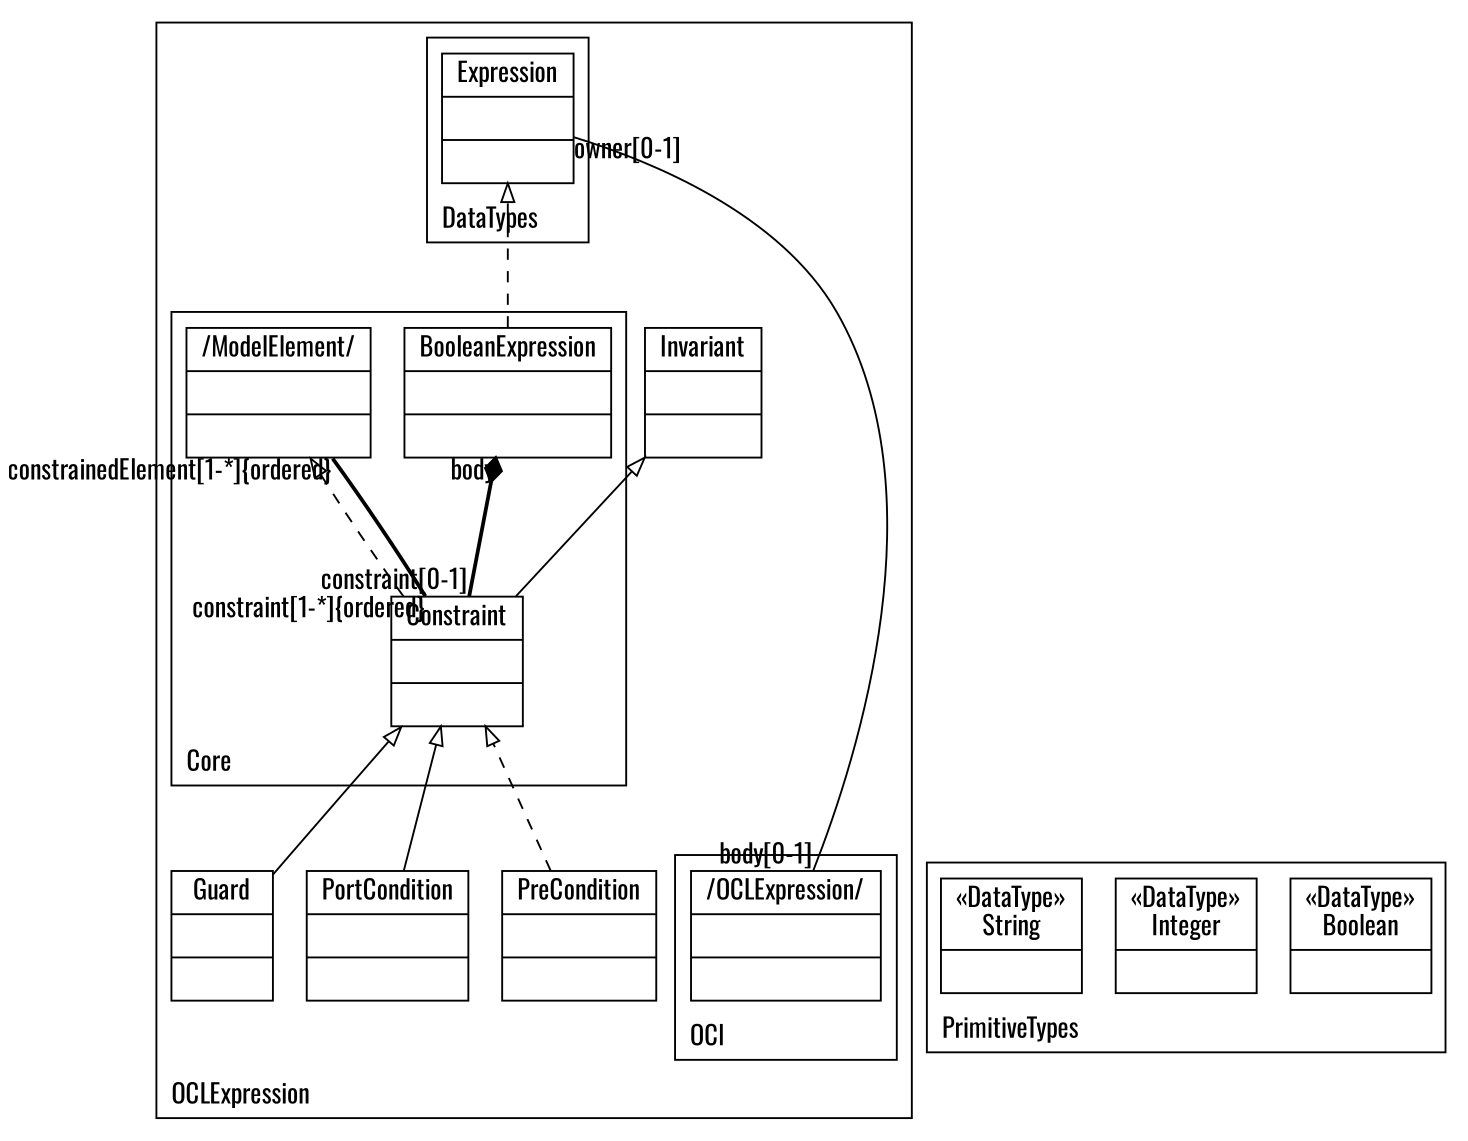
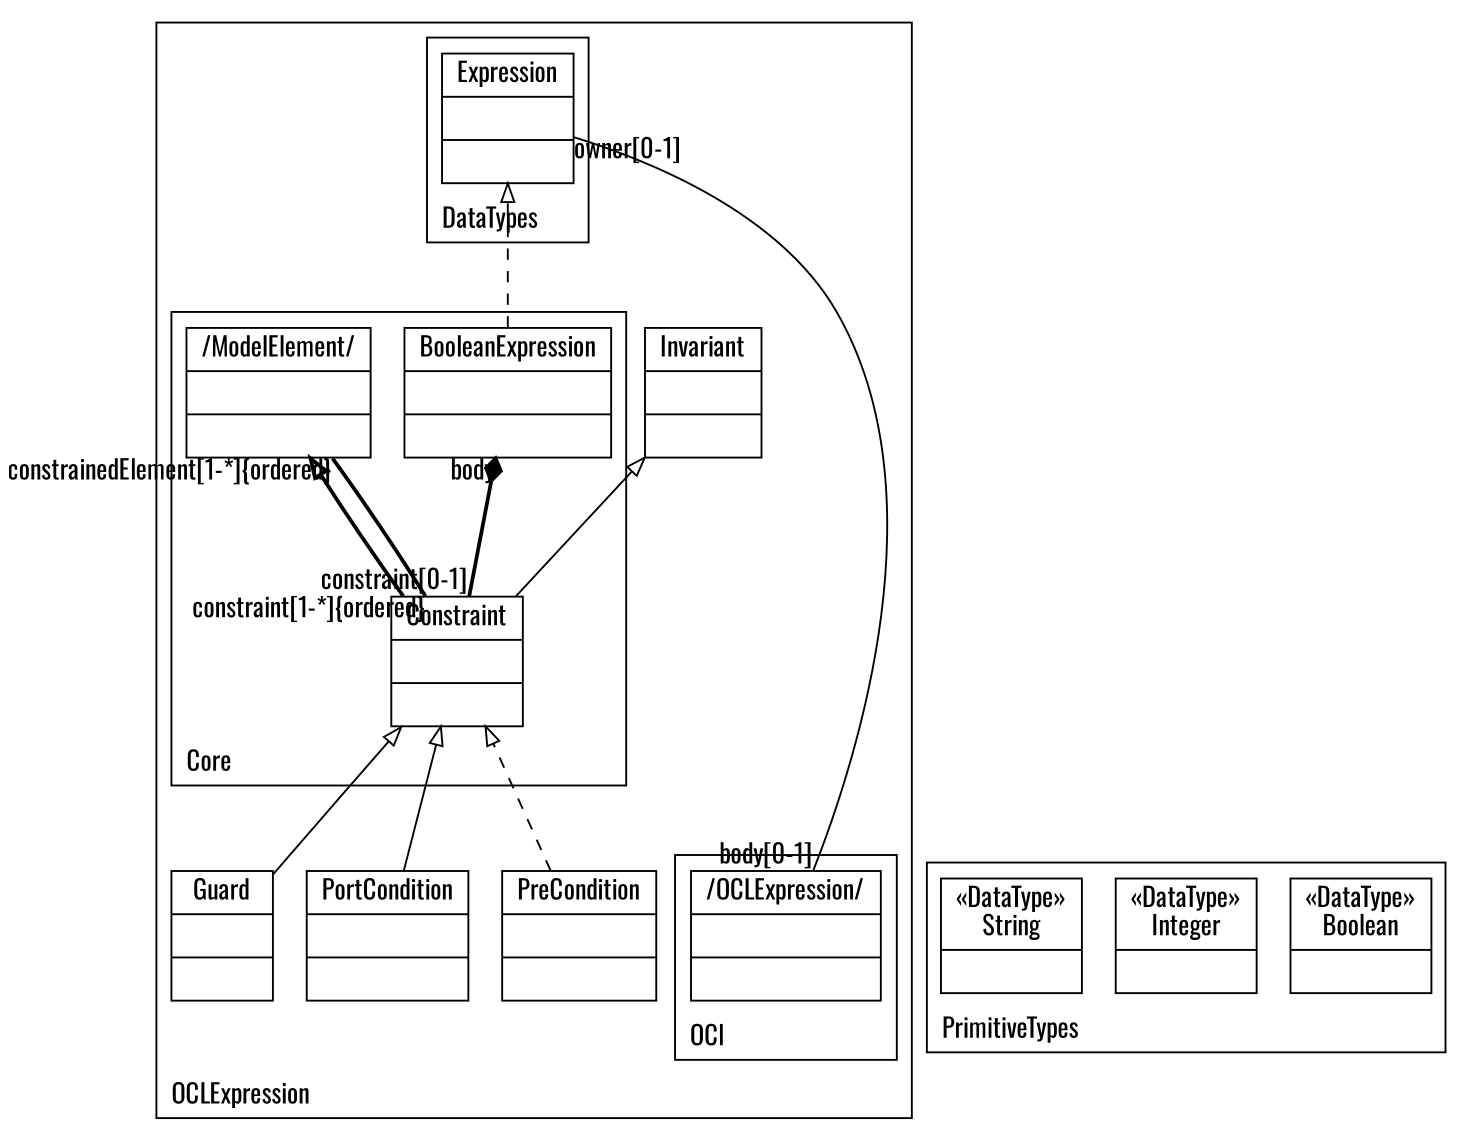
edge "Constraint" -> "/ModelElement/": style dashed -> bold
